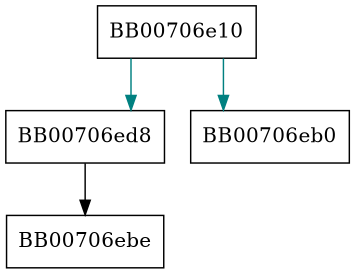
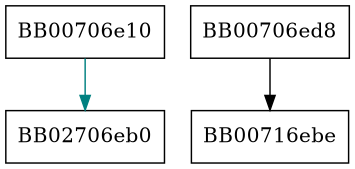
edge "BB00706e10" -> "BB00706ed8": removed
node "BB00706eb0": label "BB00706eb0" -> "BB02706eb0"
node "BB00706ebe": label "BB00706ebe" -> "BB00716ebe"
